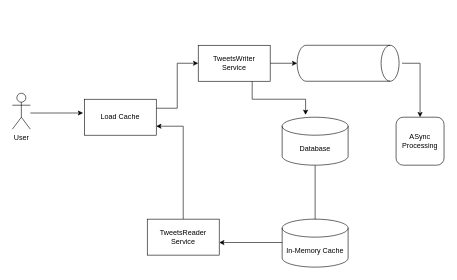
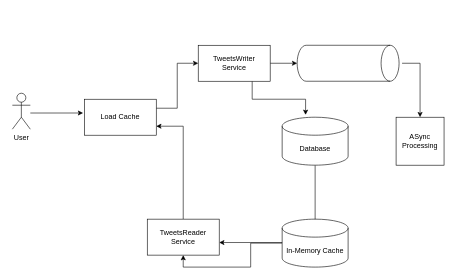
node "ASync Processing": shape rounded rectangle -> rectangle
edge "In-Memory Cache" -> "TweetsReader Service": added
